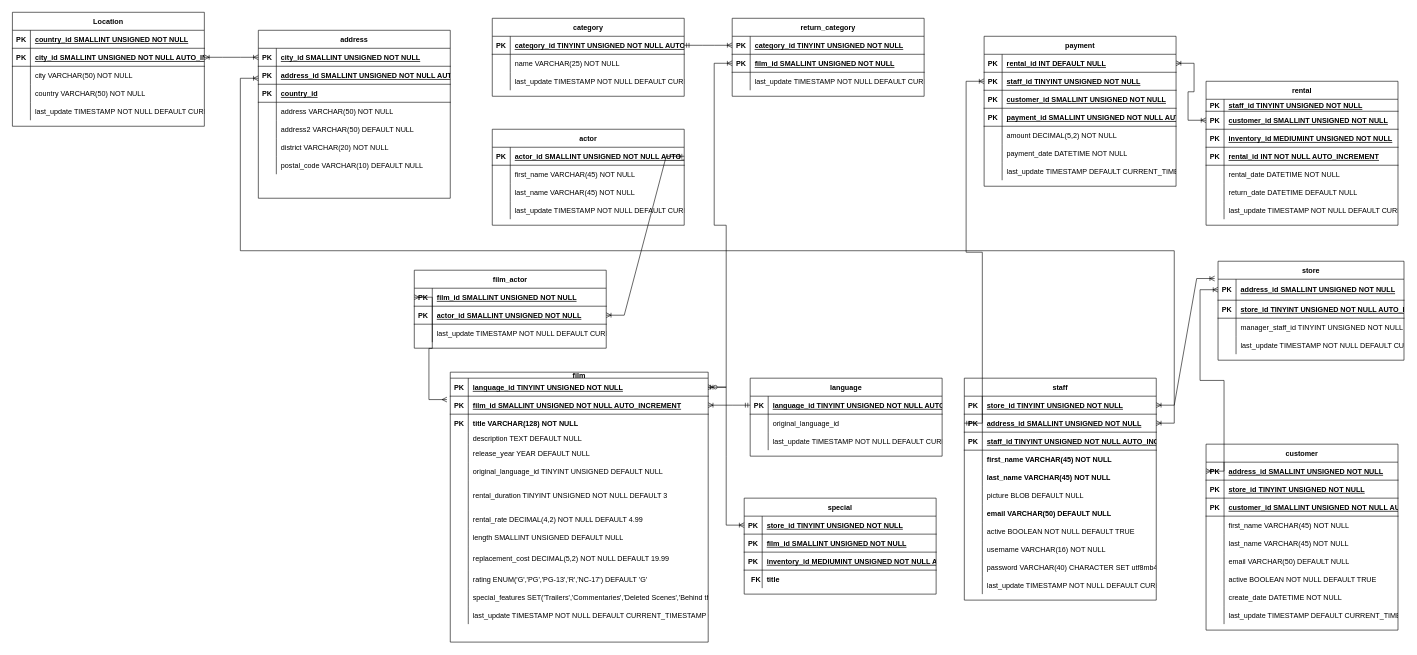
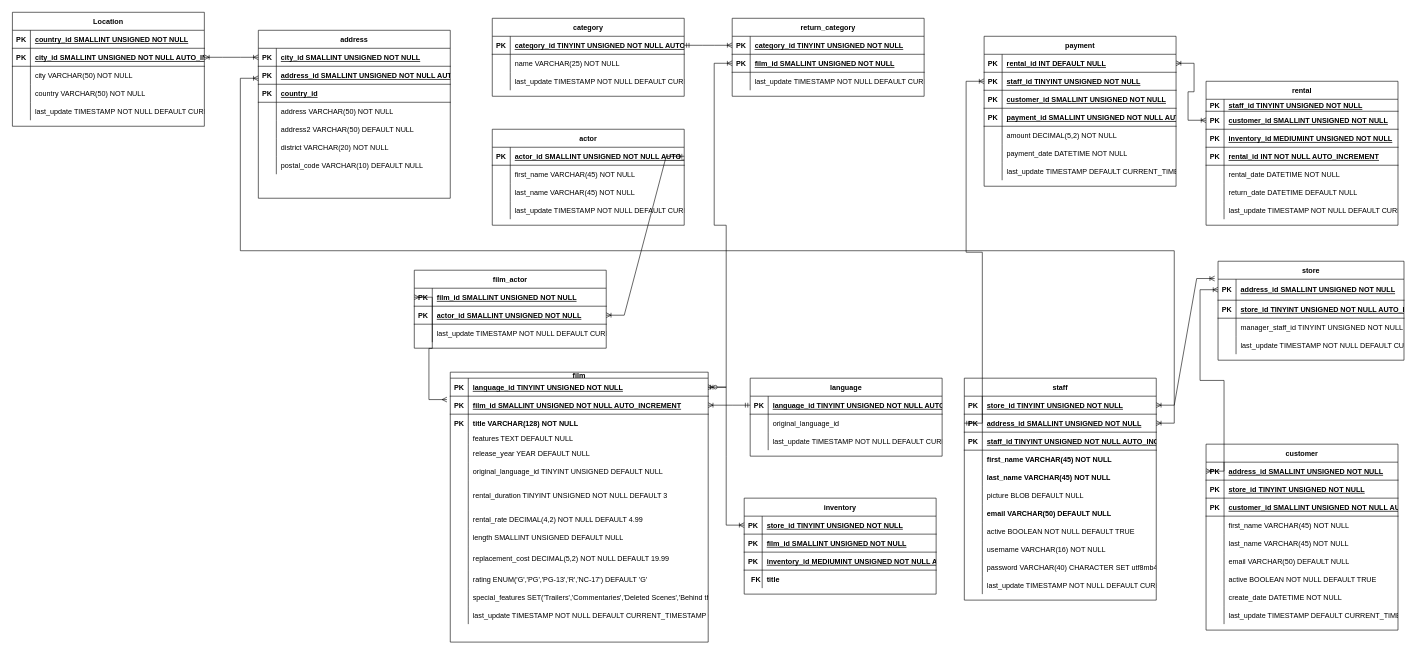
node "description TEXT DEFAULT NULL": label "description TEXT DEFAULT NULL" -> "features TEXT DEFAULT NULL"
node "special": label "special" -> "inventory"
